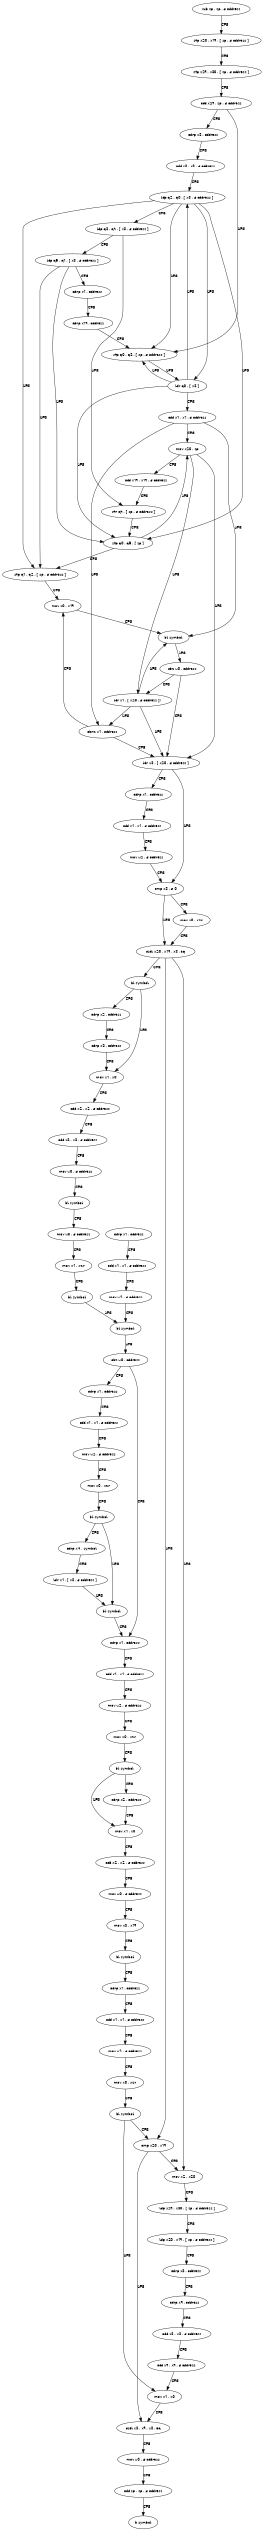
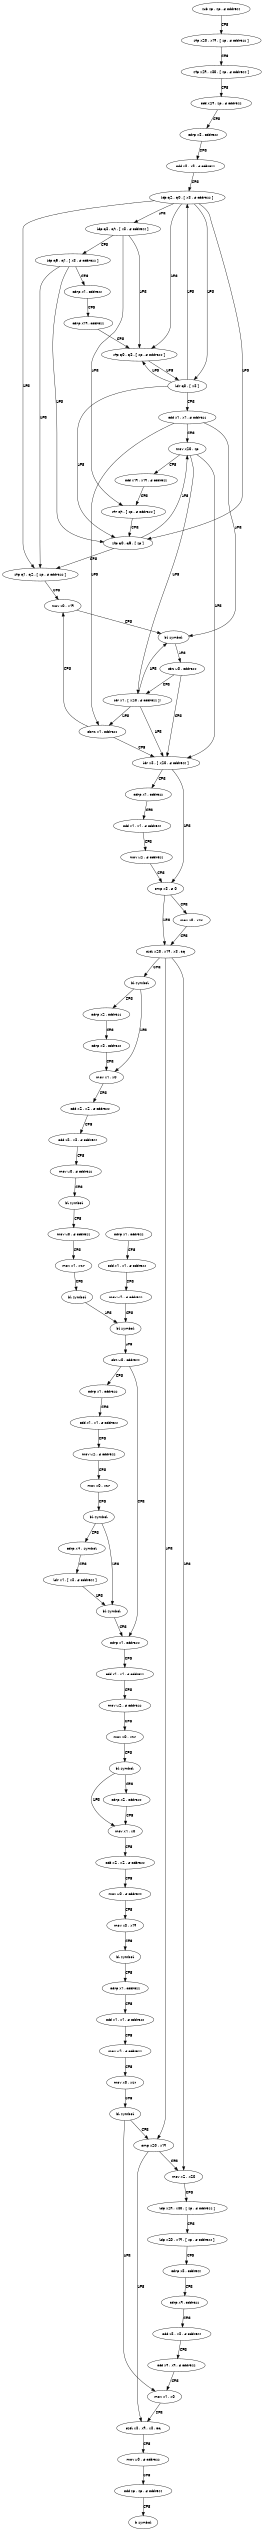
edge "ldp q2 , q0 , [ x8 , # address ]" -> "ldp q3 , q4 , [ x8 , # address ]": label "CFG" -> "DFG"
edge "add x29 , sp , # address" -> "stp q0 , q3 , [ sp , # address ]": now "ldp q3 , q4 , [ x8 , # address ]" -> "stp q0 , q3 , [ sp , # address ]"
